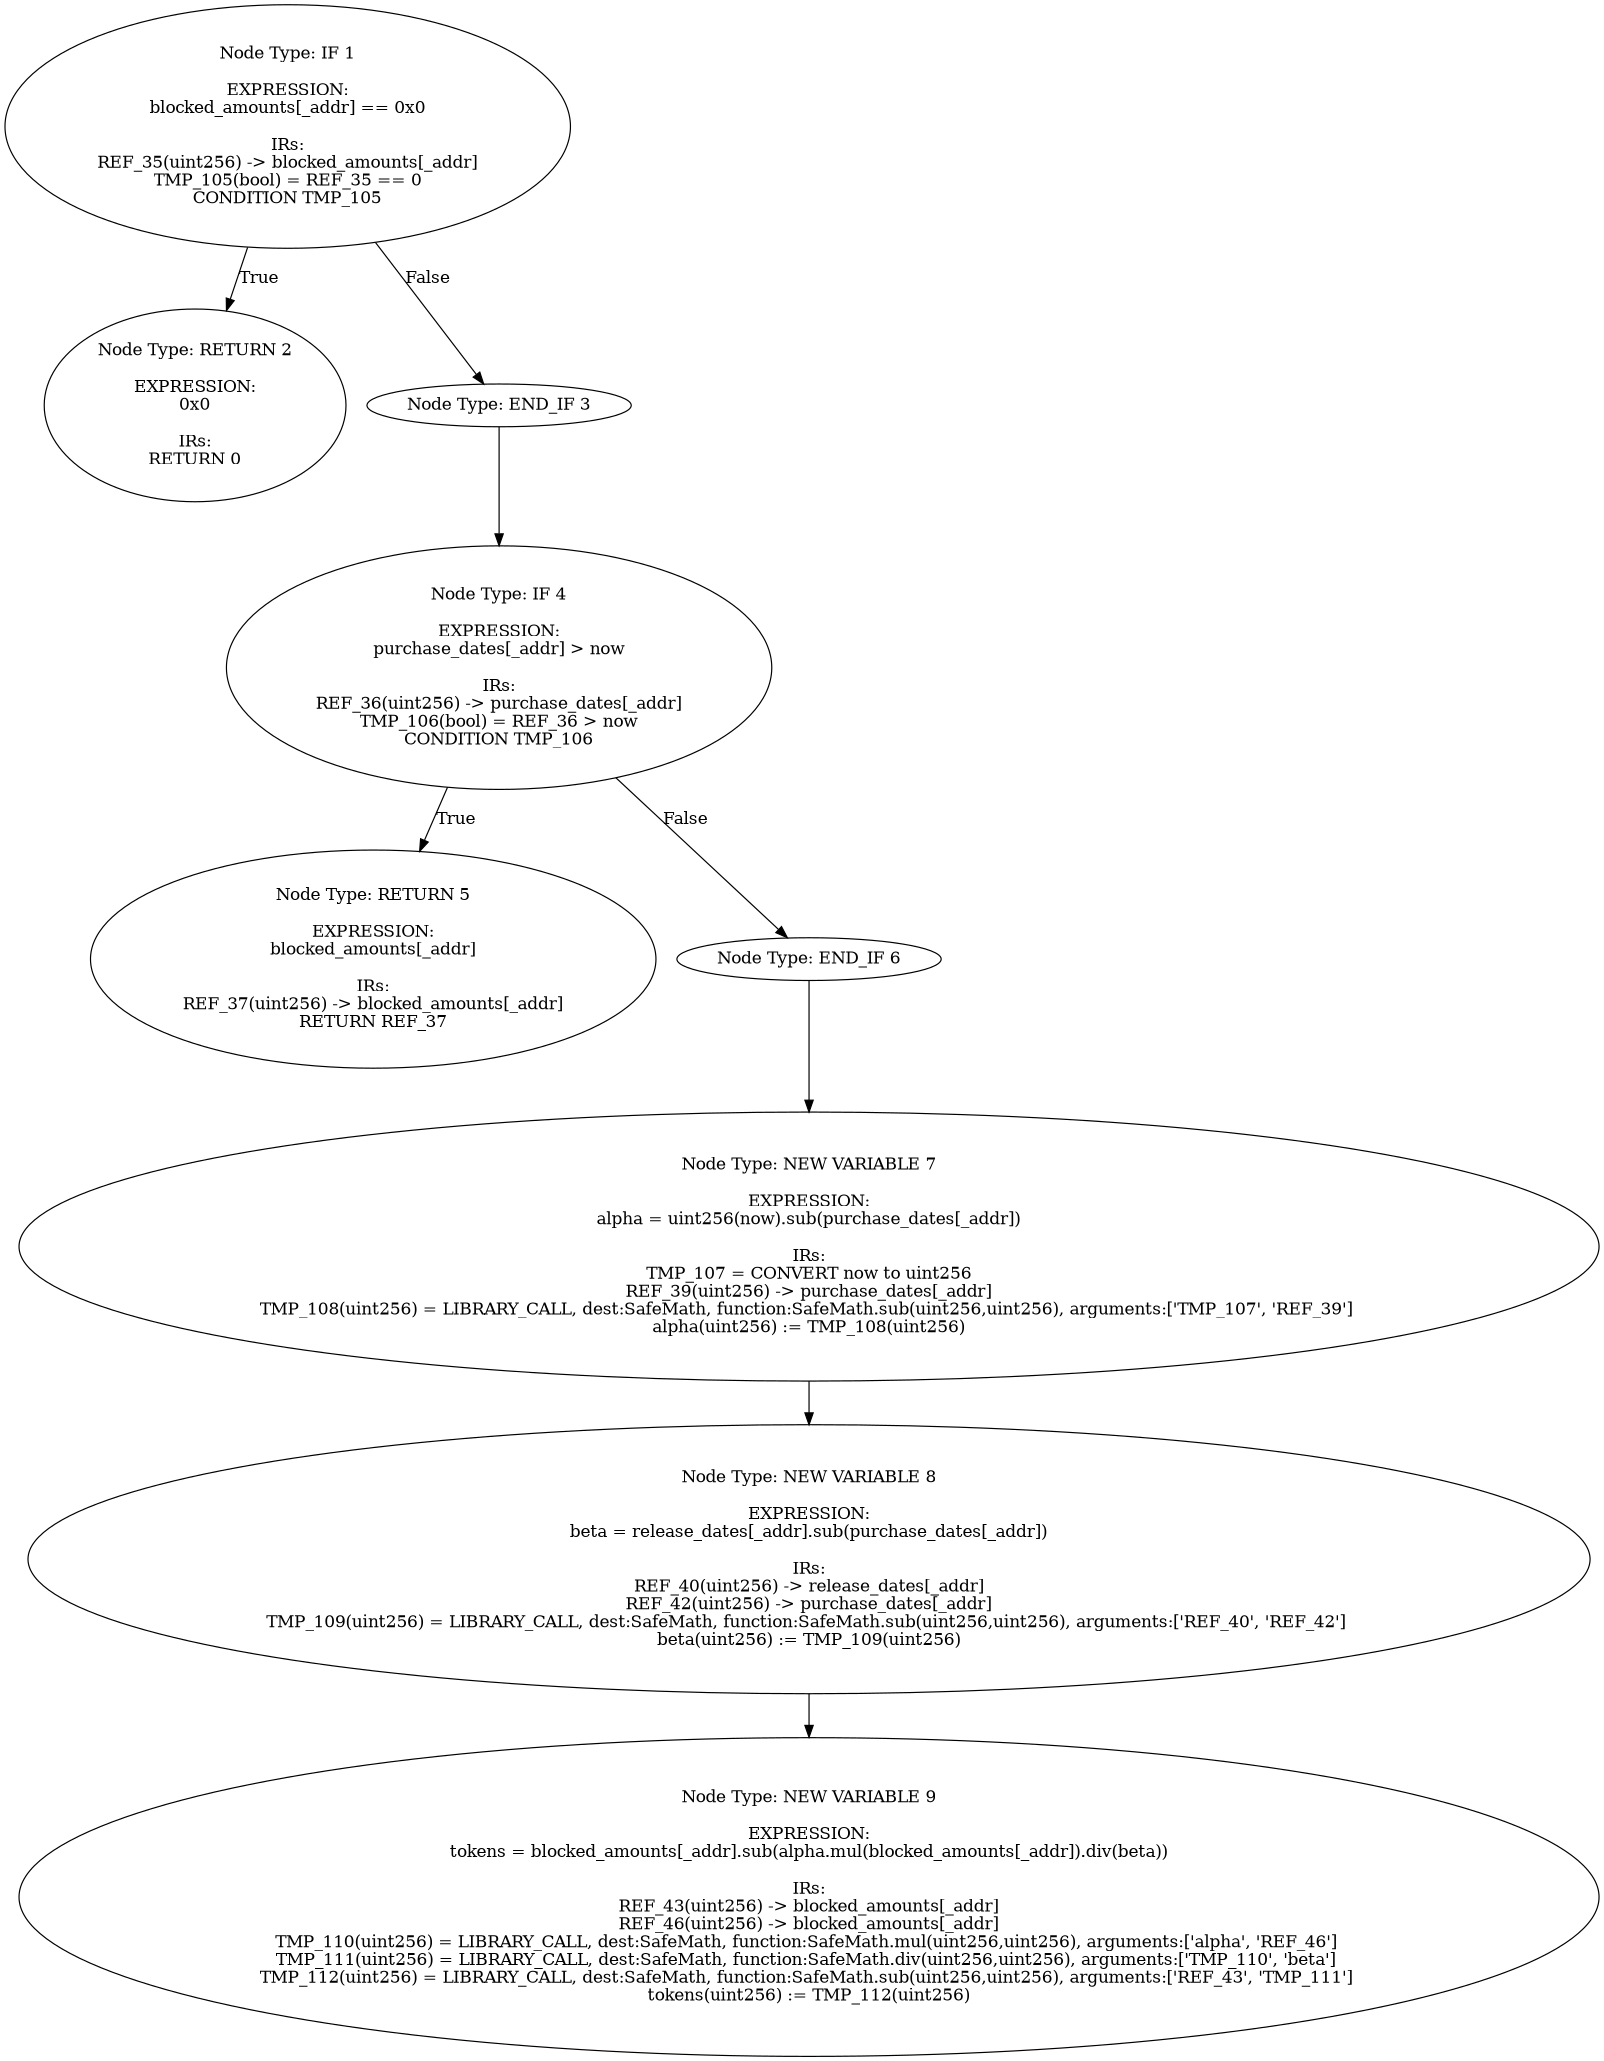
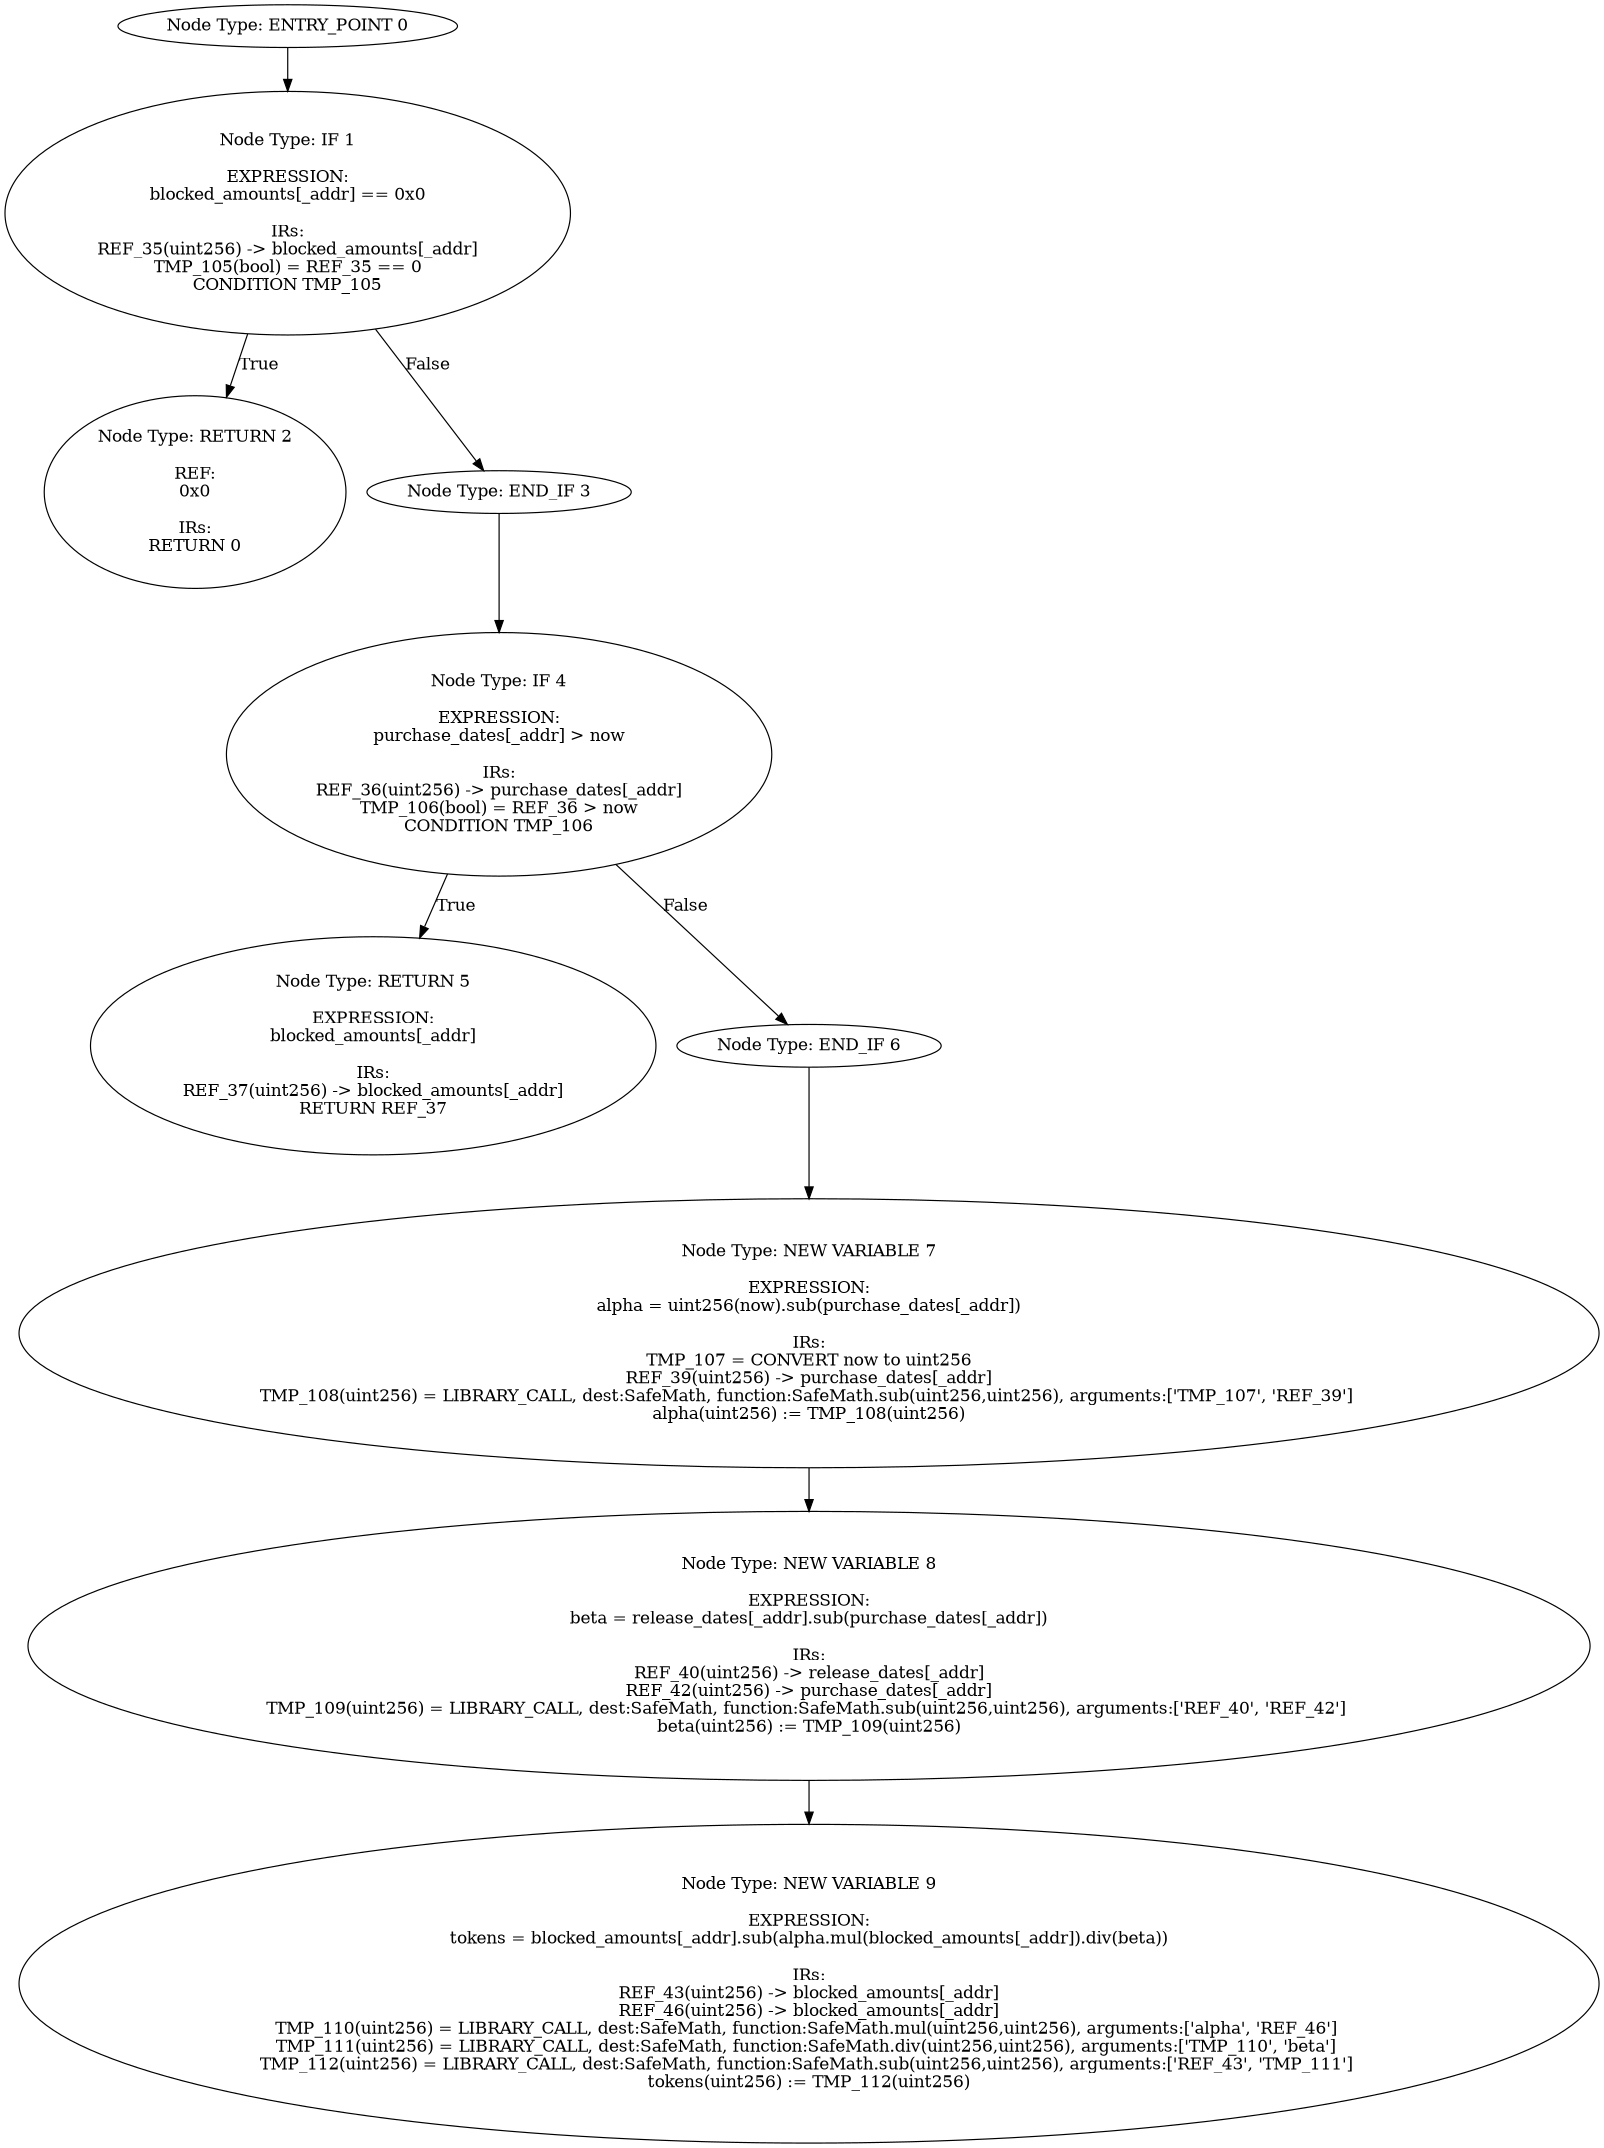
node "Node Type: ENTRY_POINT 0": added
node "Node Type: RETURN 2 EXPRESSION: 0x0 IRs: RETURN 0": label "Node Type: RETURN 2 EXPRESSION: 0x0 IRs: RETURN 0" -> "Node Type: RETURN 2 REF: 0x0 IRs: RETURN 0"
